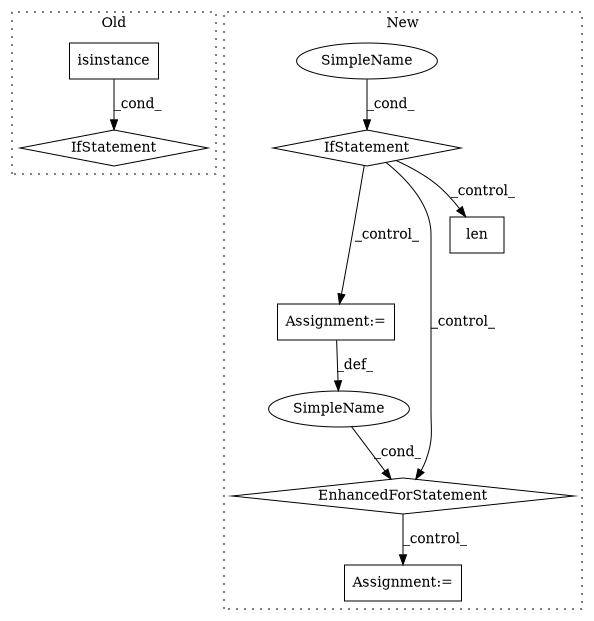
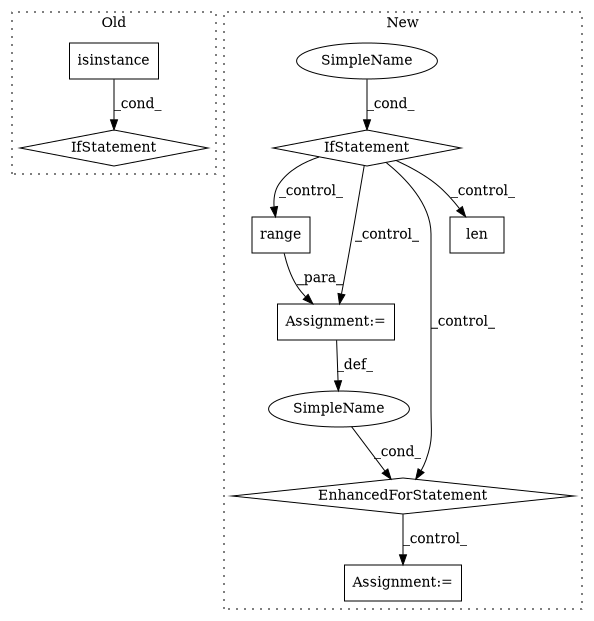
node "range": added
